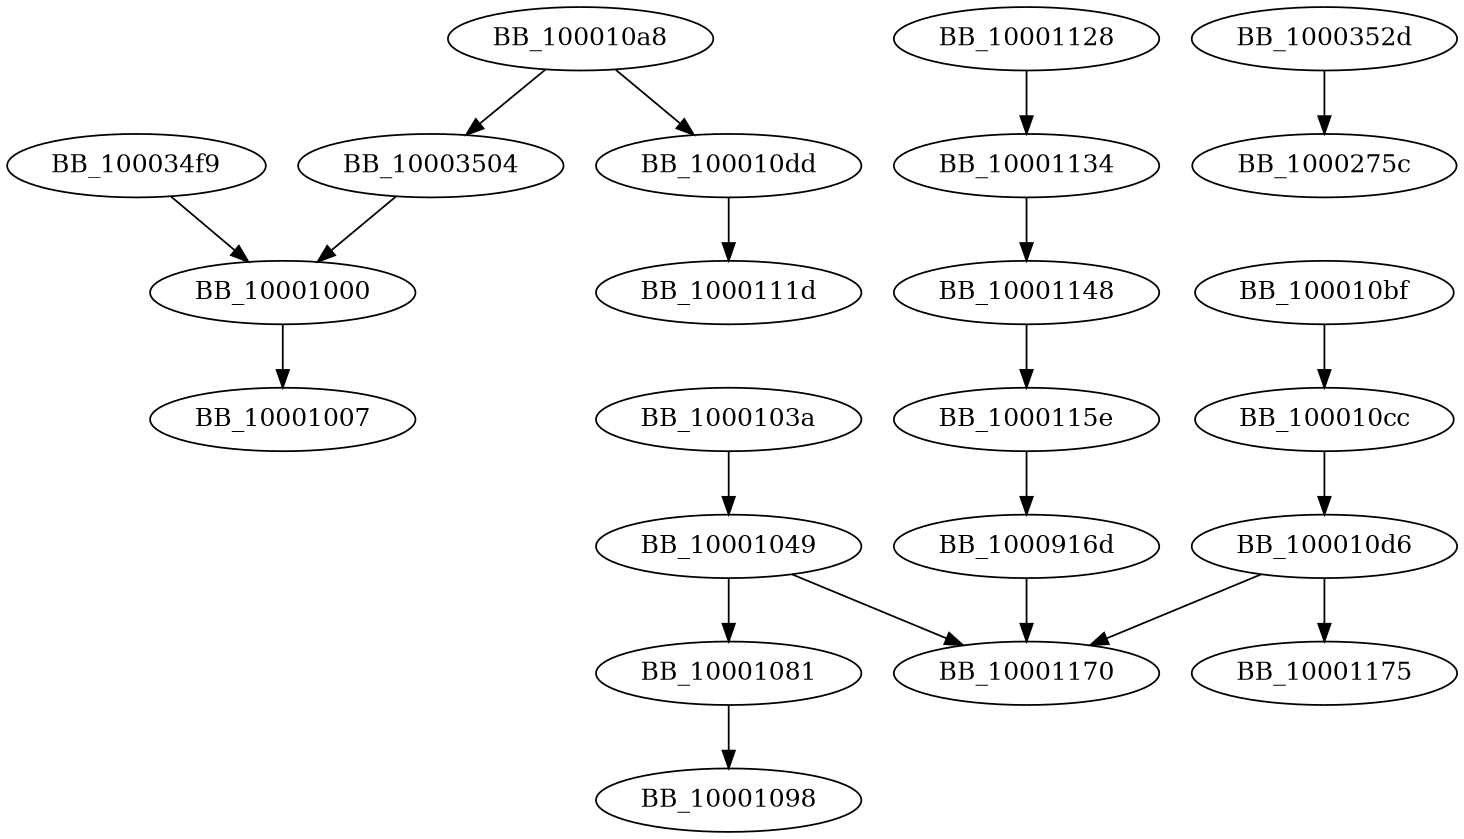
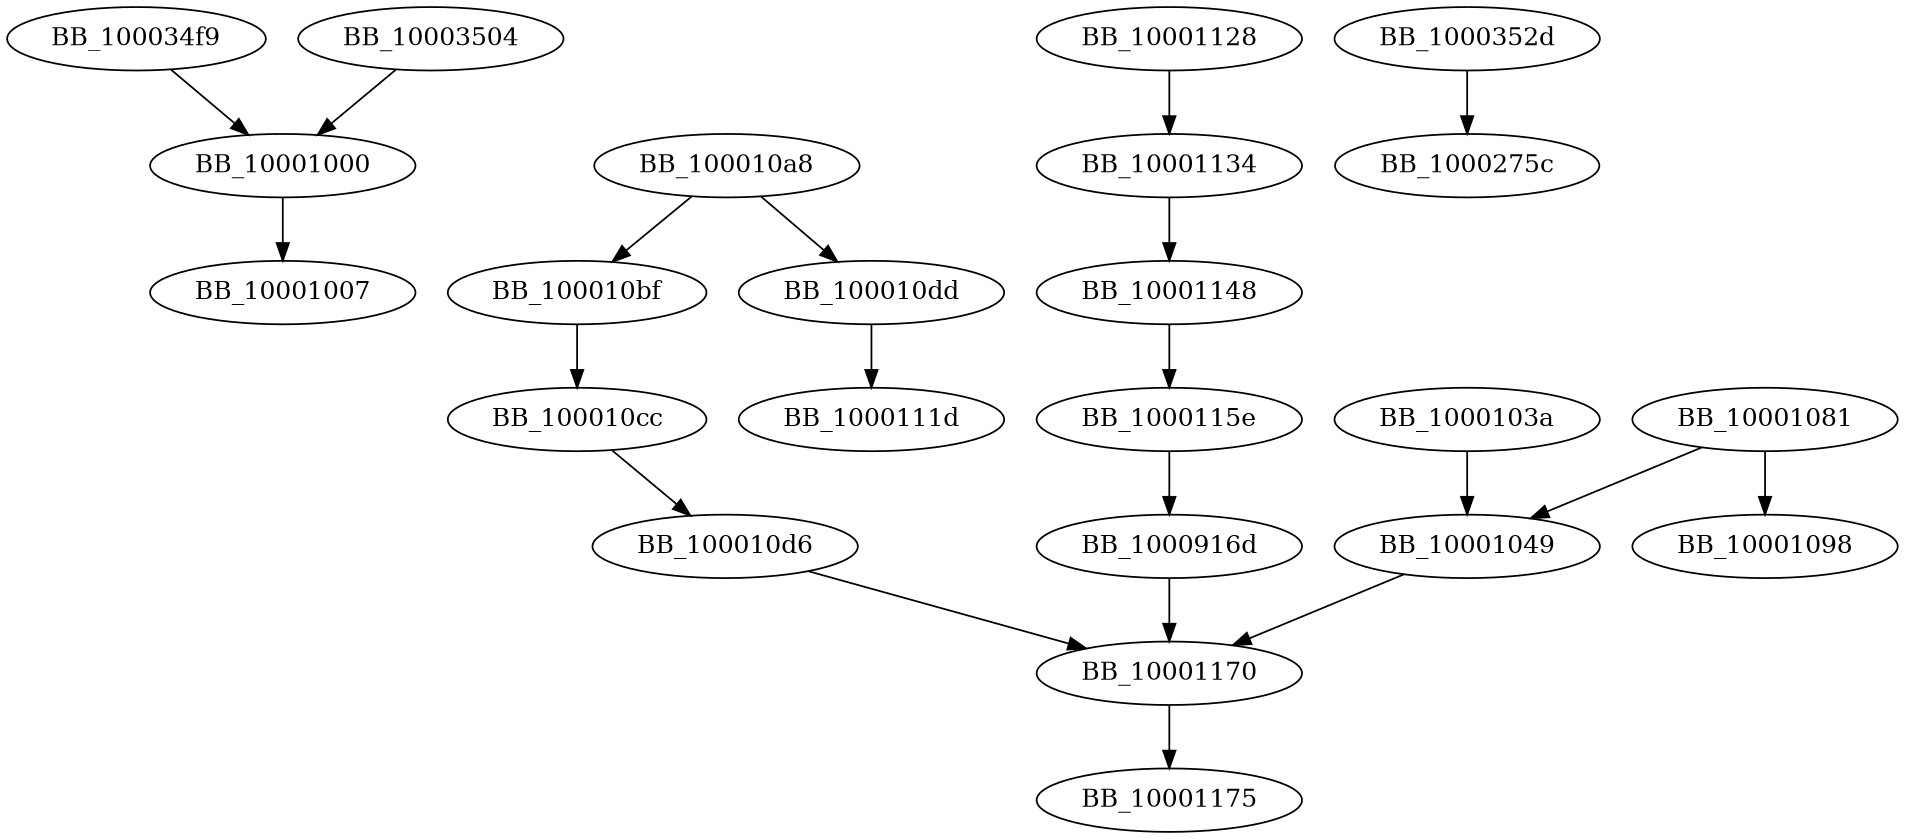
edge "BB_100010a8" -> "BB_10003504": now "BB_100010a8" -> "BB_100010bf"
edge "BB_10001049" -> "BB_10001081": reversed
edge "BB_100010d6" -> "BB_10001175": now "BB_10001170" -> "BB_10001175"
